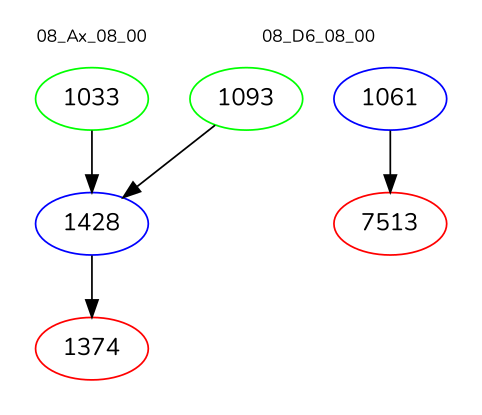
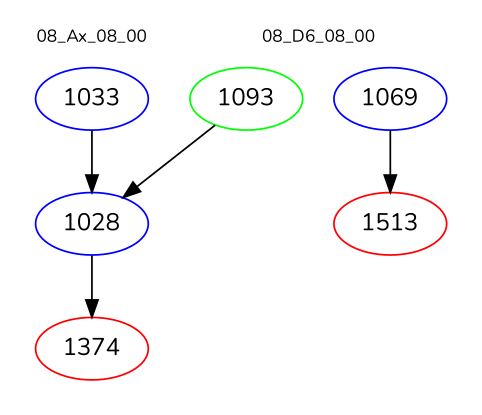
node "1033": color green -> blue
node "1061": label "1061" -> "1069"
node "1428": label "1428" -> "1028"
node "7513": label "7513" -> "1513"
